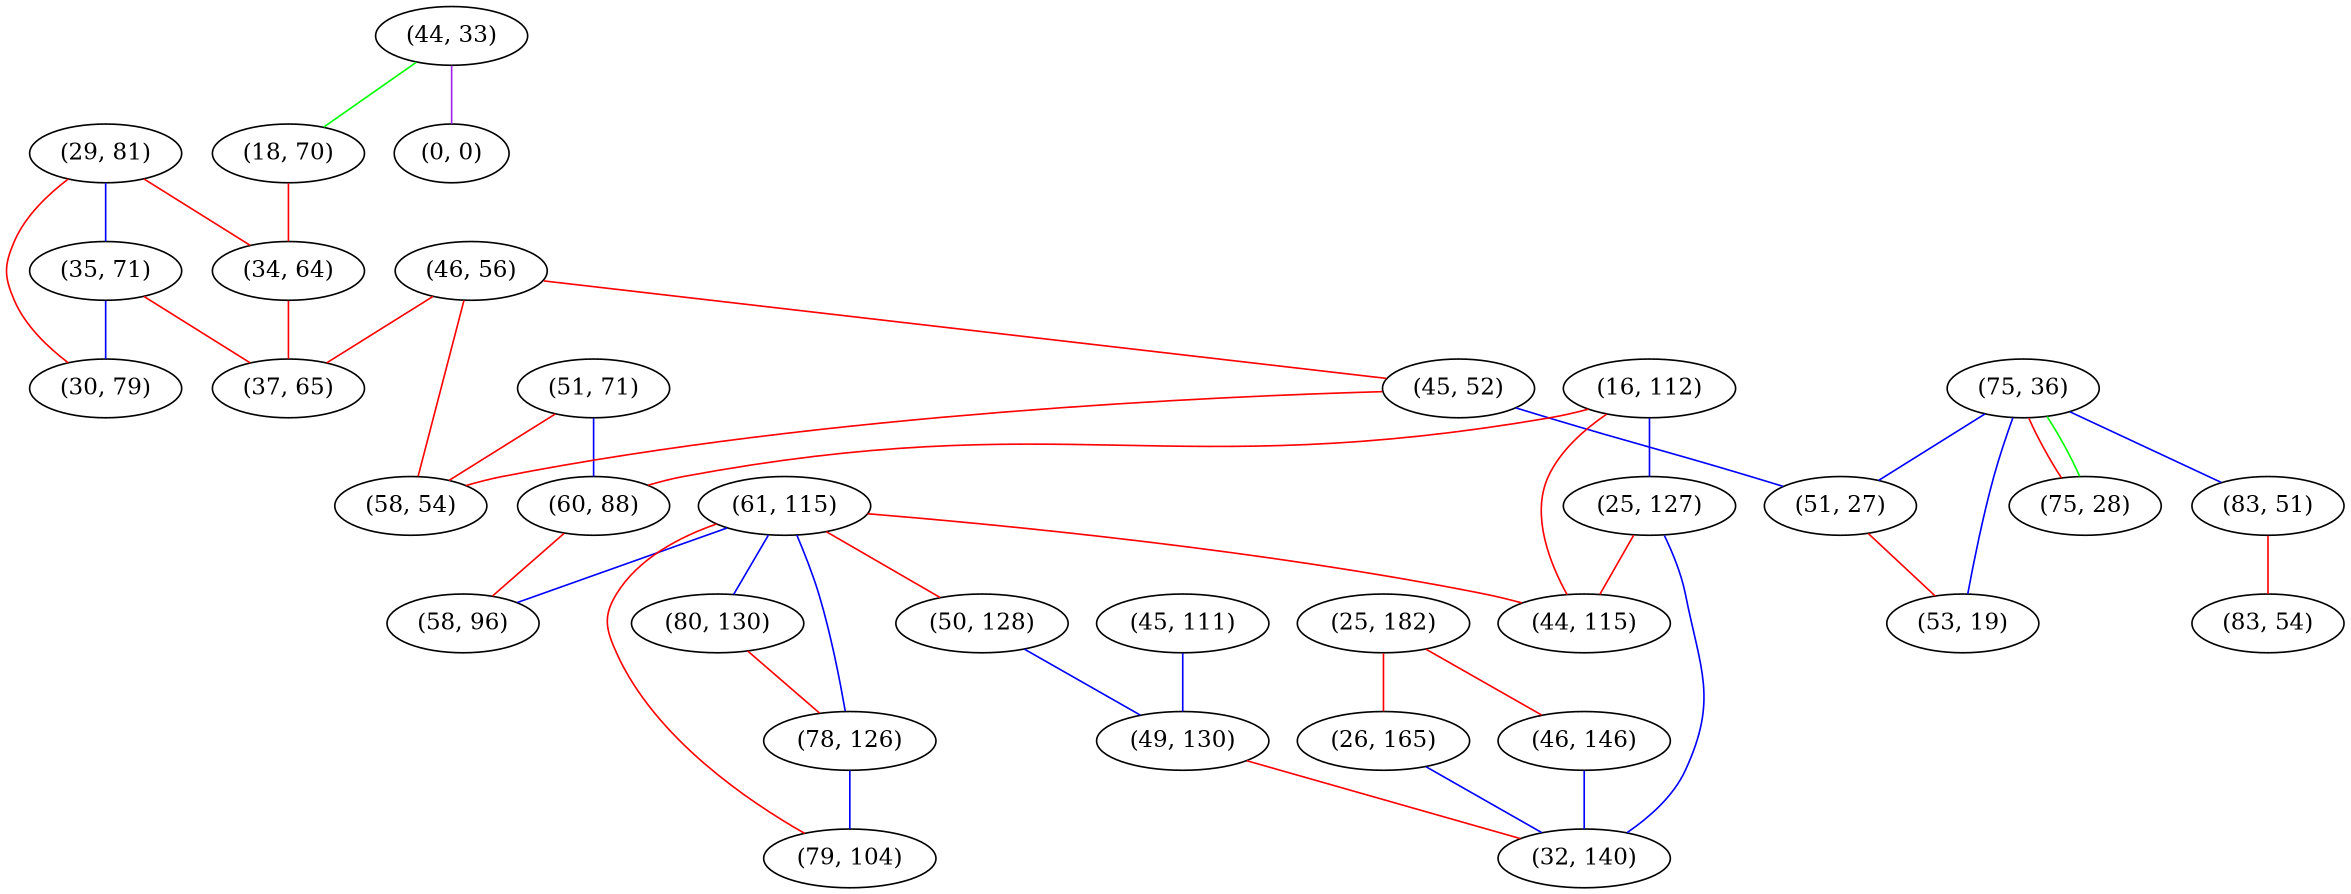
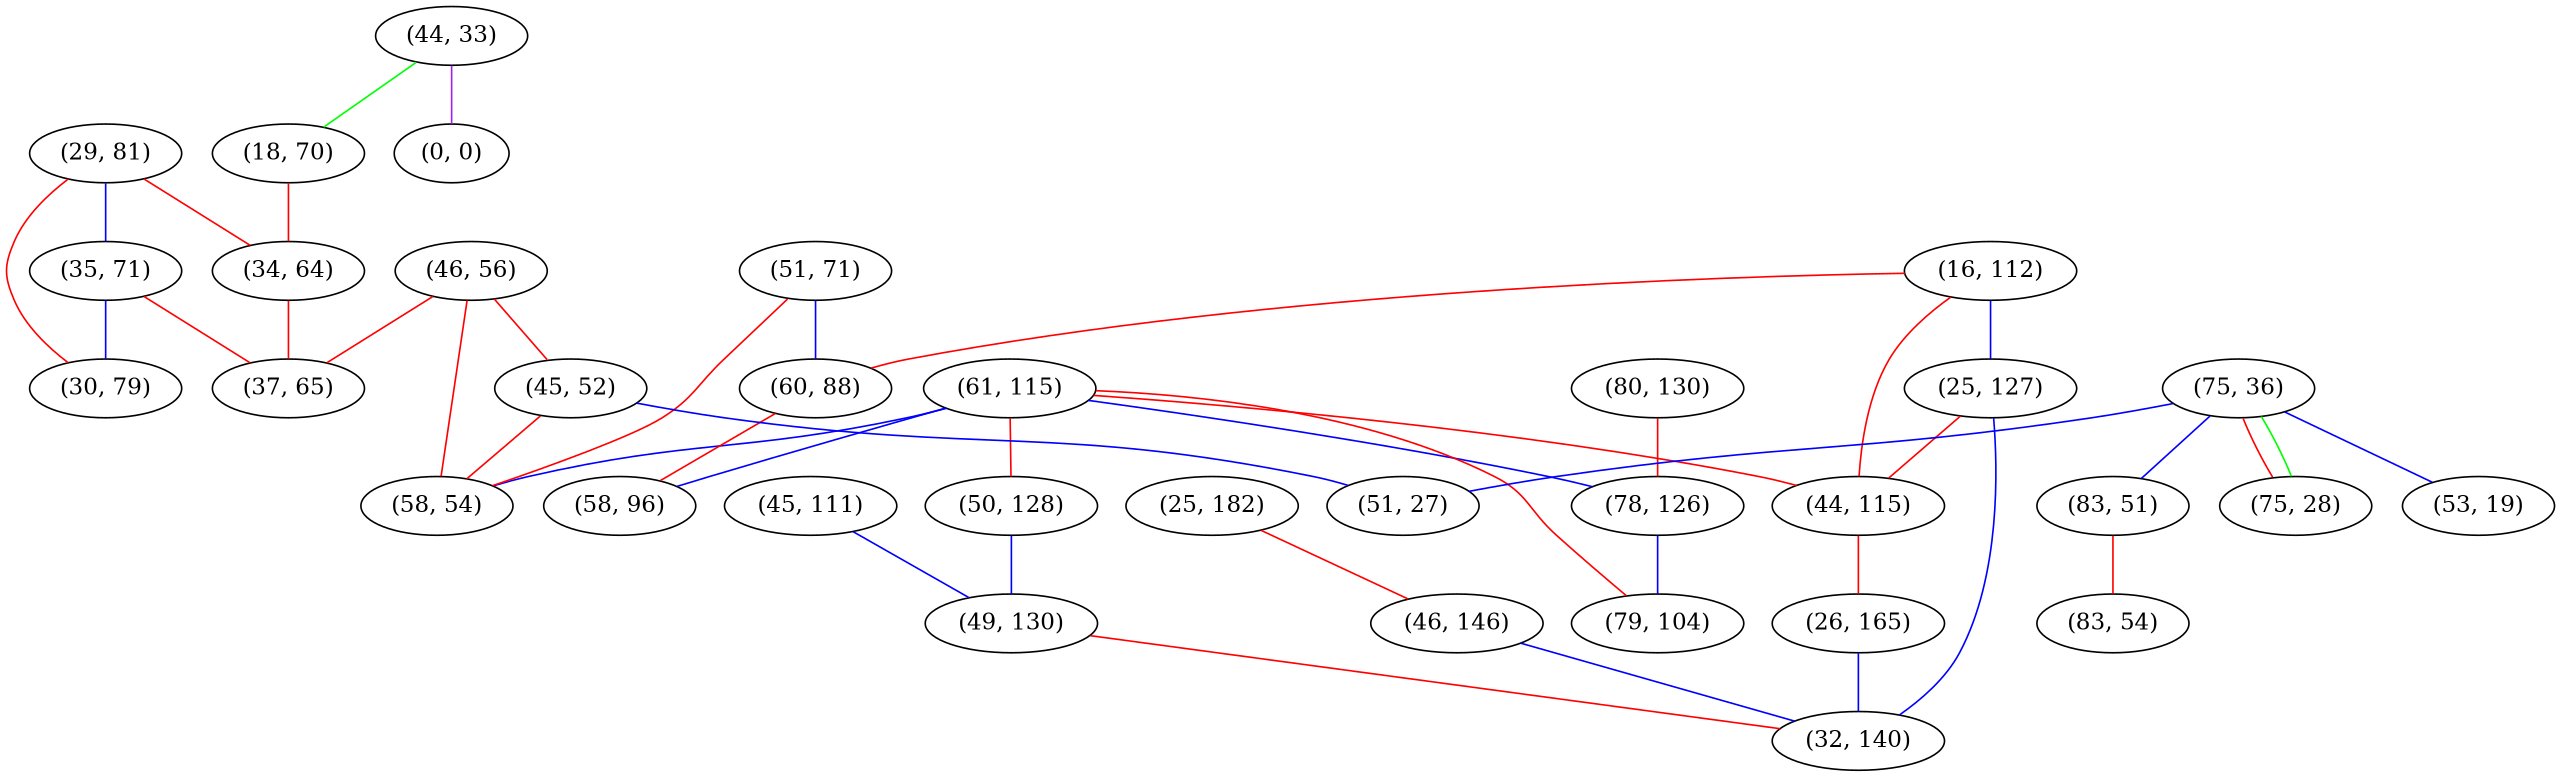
edge "(61, 115)" -- "(80, 130)": now "(61, 115)" -- "(58, 54)"
edge "(51, 27)" -- "(53, 19)": removed
edge "(25, 182)" -- "(26, 165)": now "(44, 115)" -- "(26, 165)"
